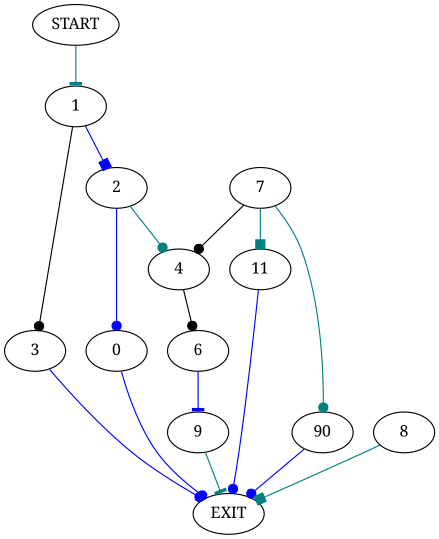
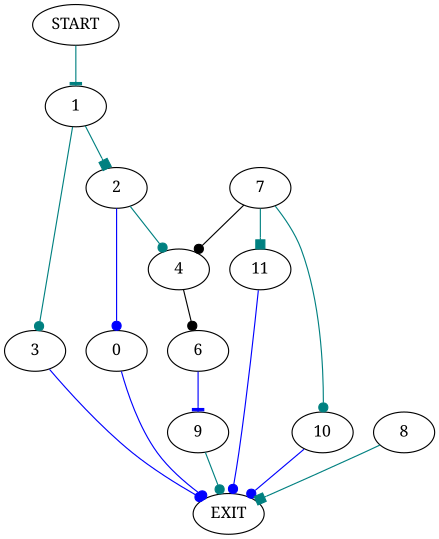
edge "1" -> "2": color blue -> teal
edge "1" -> "3": color black -> teal
node "90": label "90" -> "10"
edge "9" -> "EXIT": arrowhead tee -> dot
